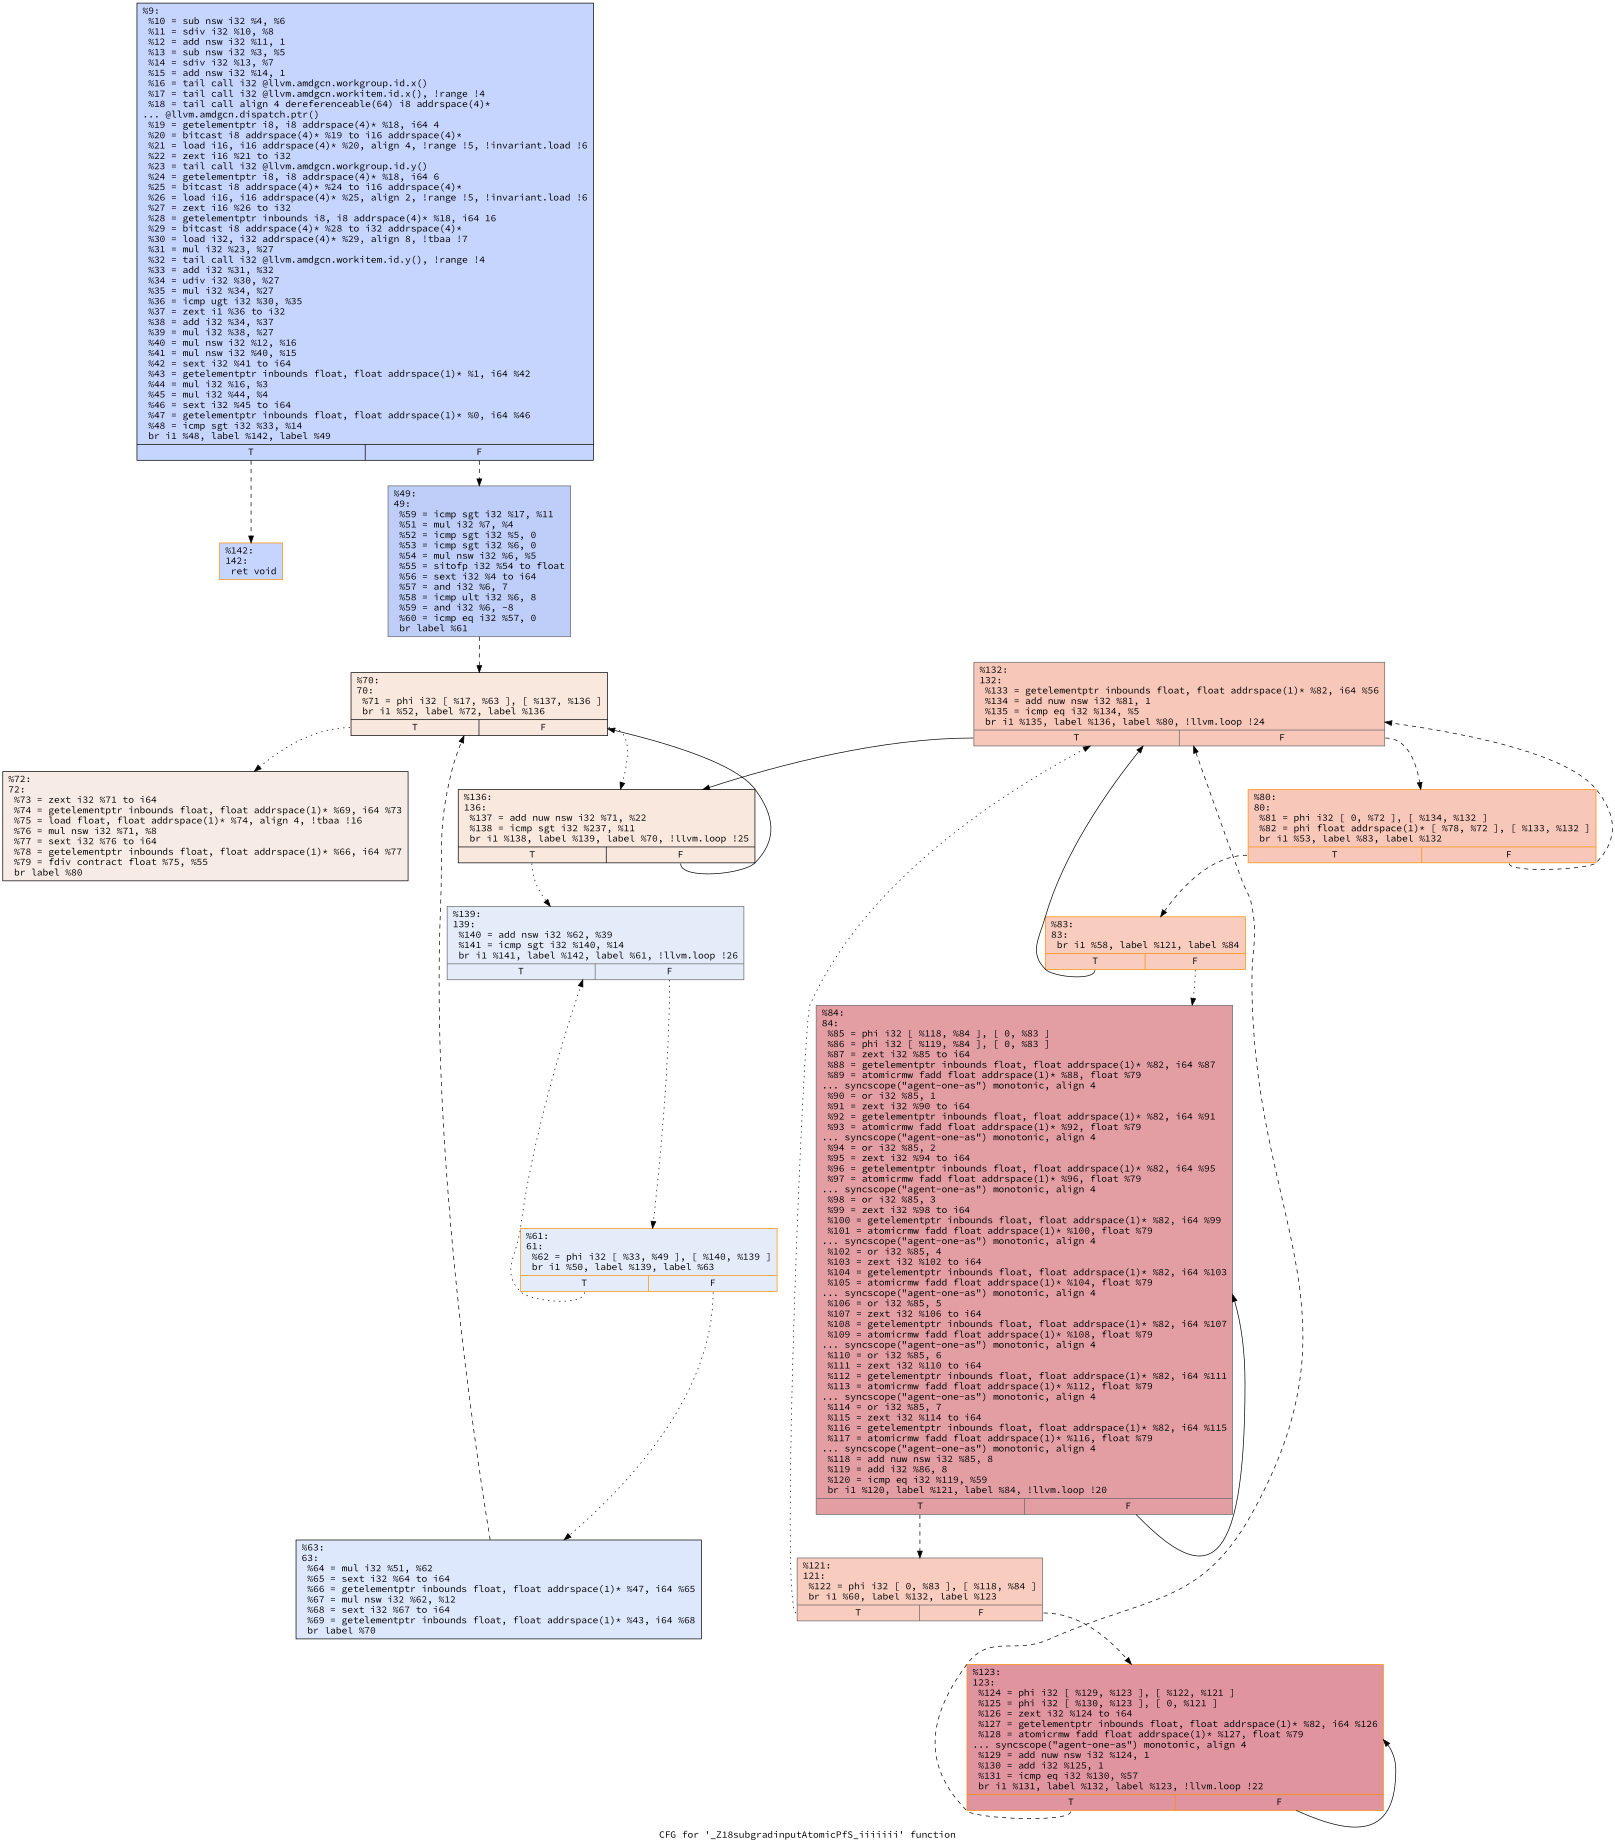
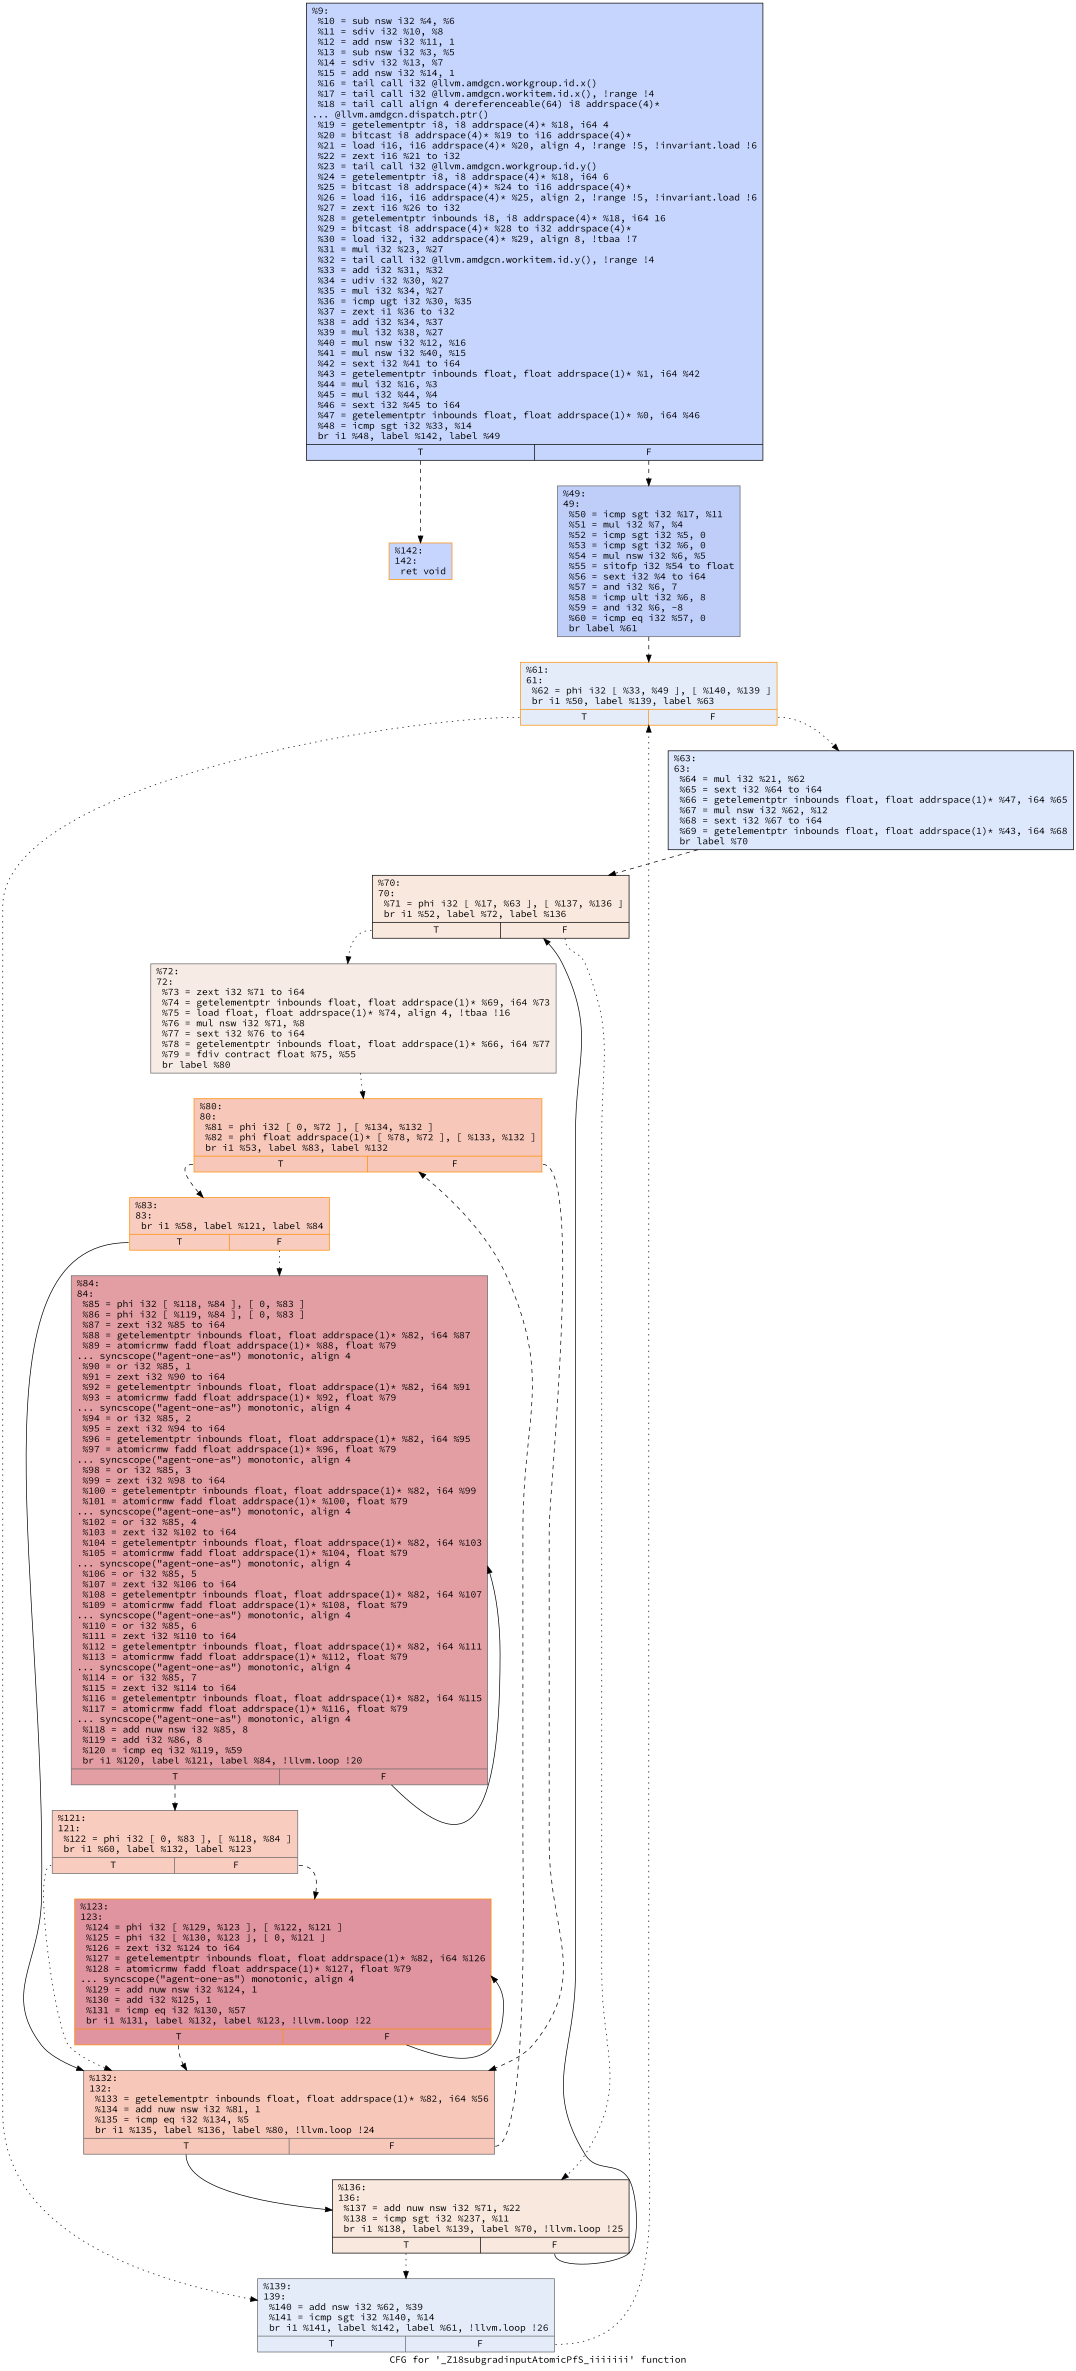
node "%49:": text "%59 = icmp sgt i32 %17, %11" -> "%50 = icmp sgt i32 %17, %11"
edge "%49:" -> "%70:": now "%49:" -> "%61:"
node "%72:": color black -> gray40
edge "%72:" -> "%80:": added
node "%63:": text "%64 = mul i32 %51, %62" -> "%64 = mul i32 %21, %62"
